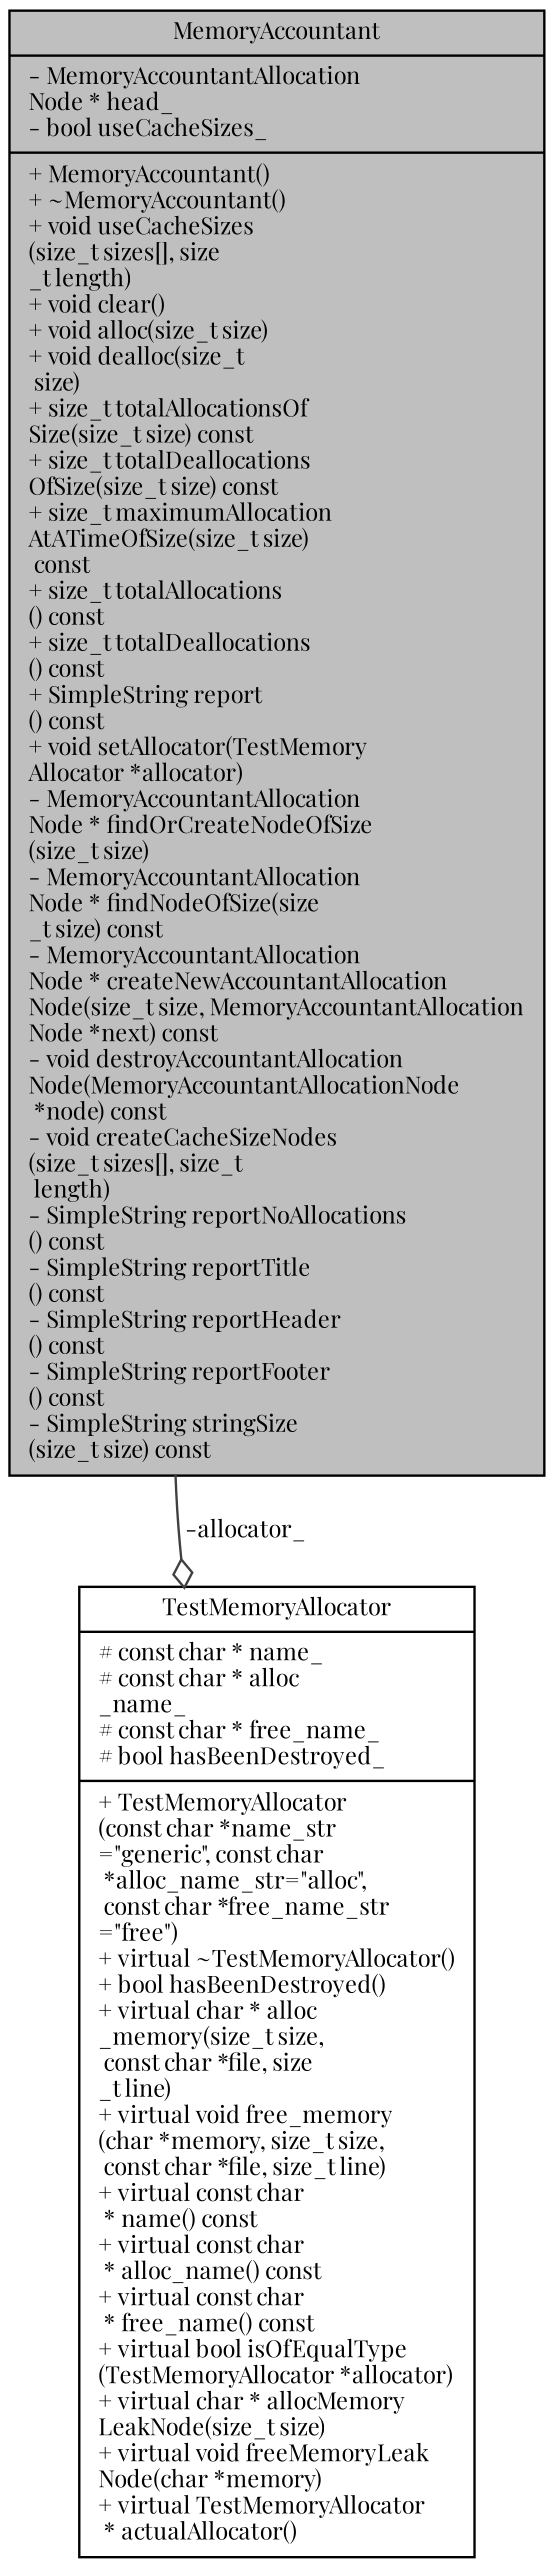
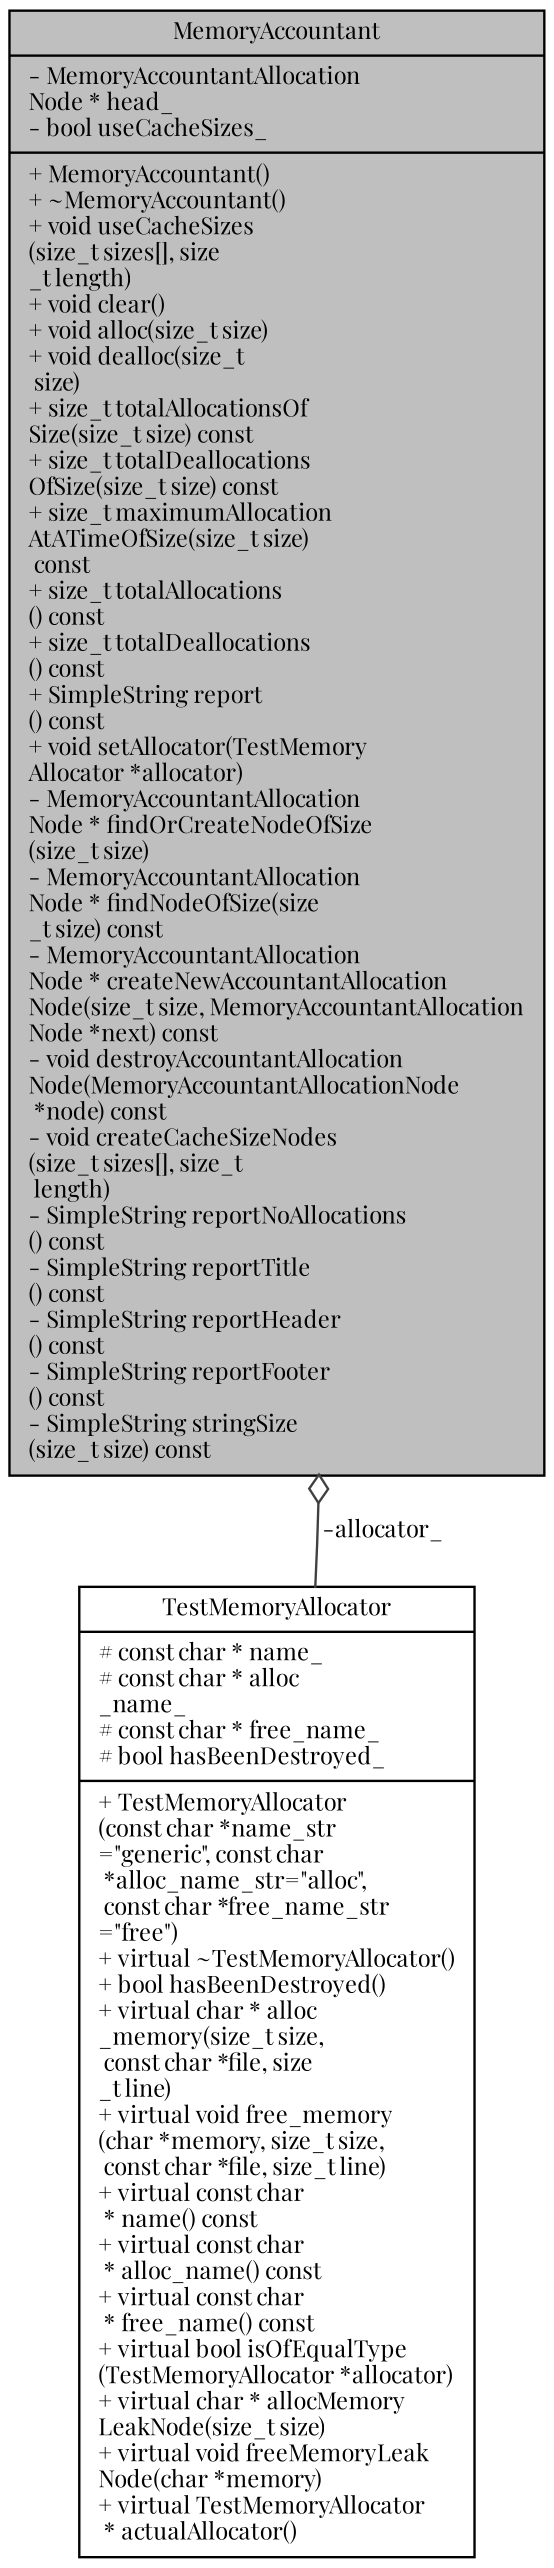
edge "MemoryAccountant" -> "TestMemoryAllocator": reversed
